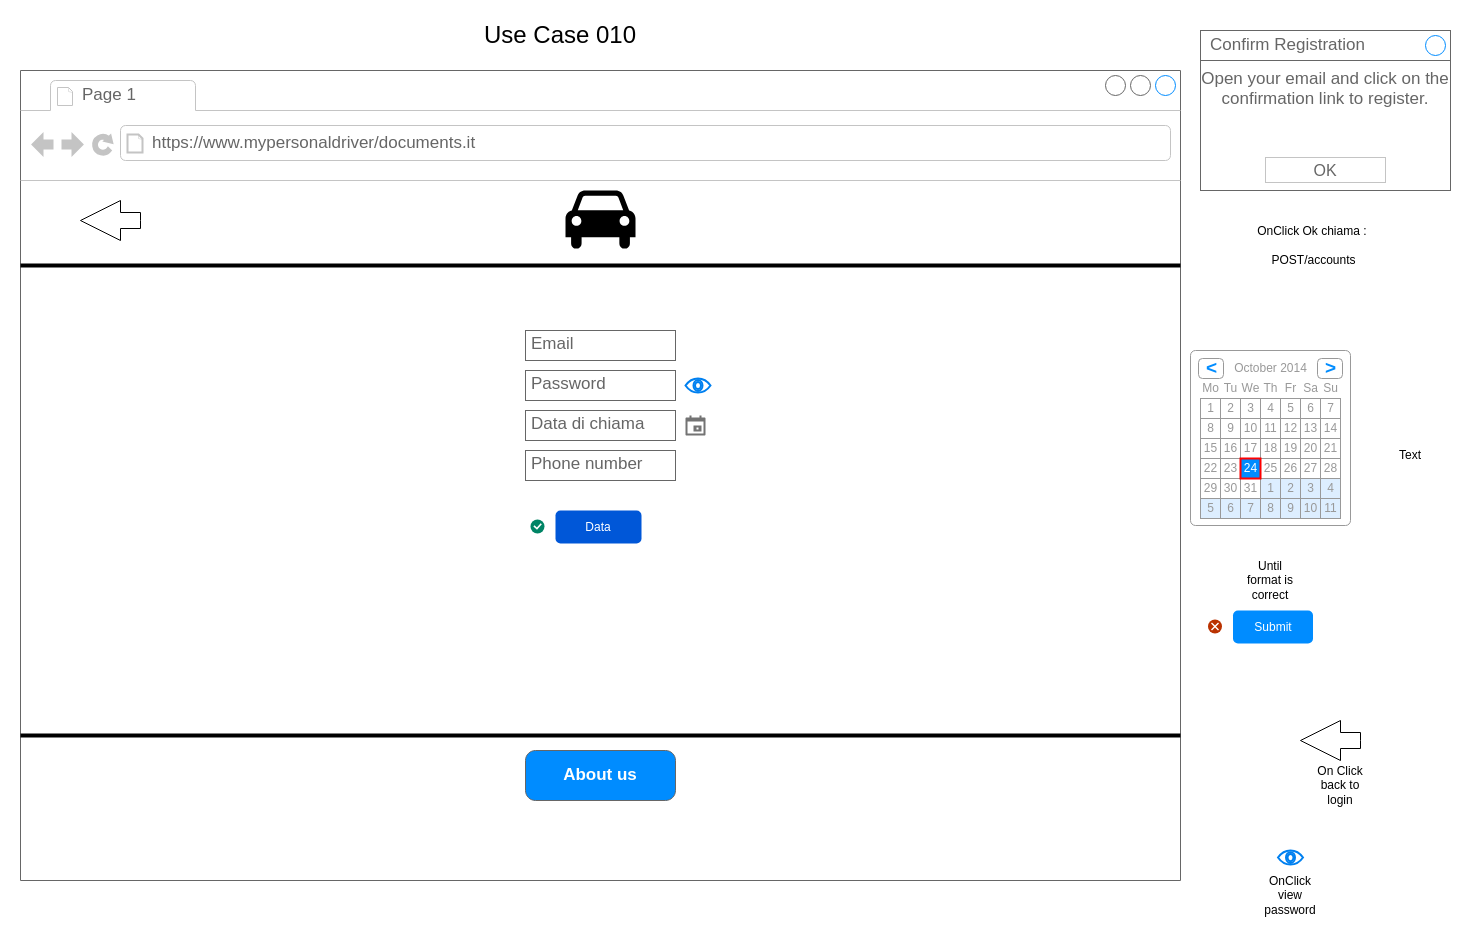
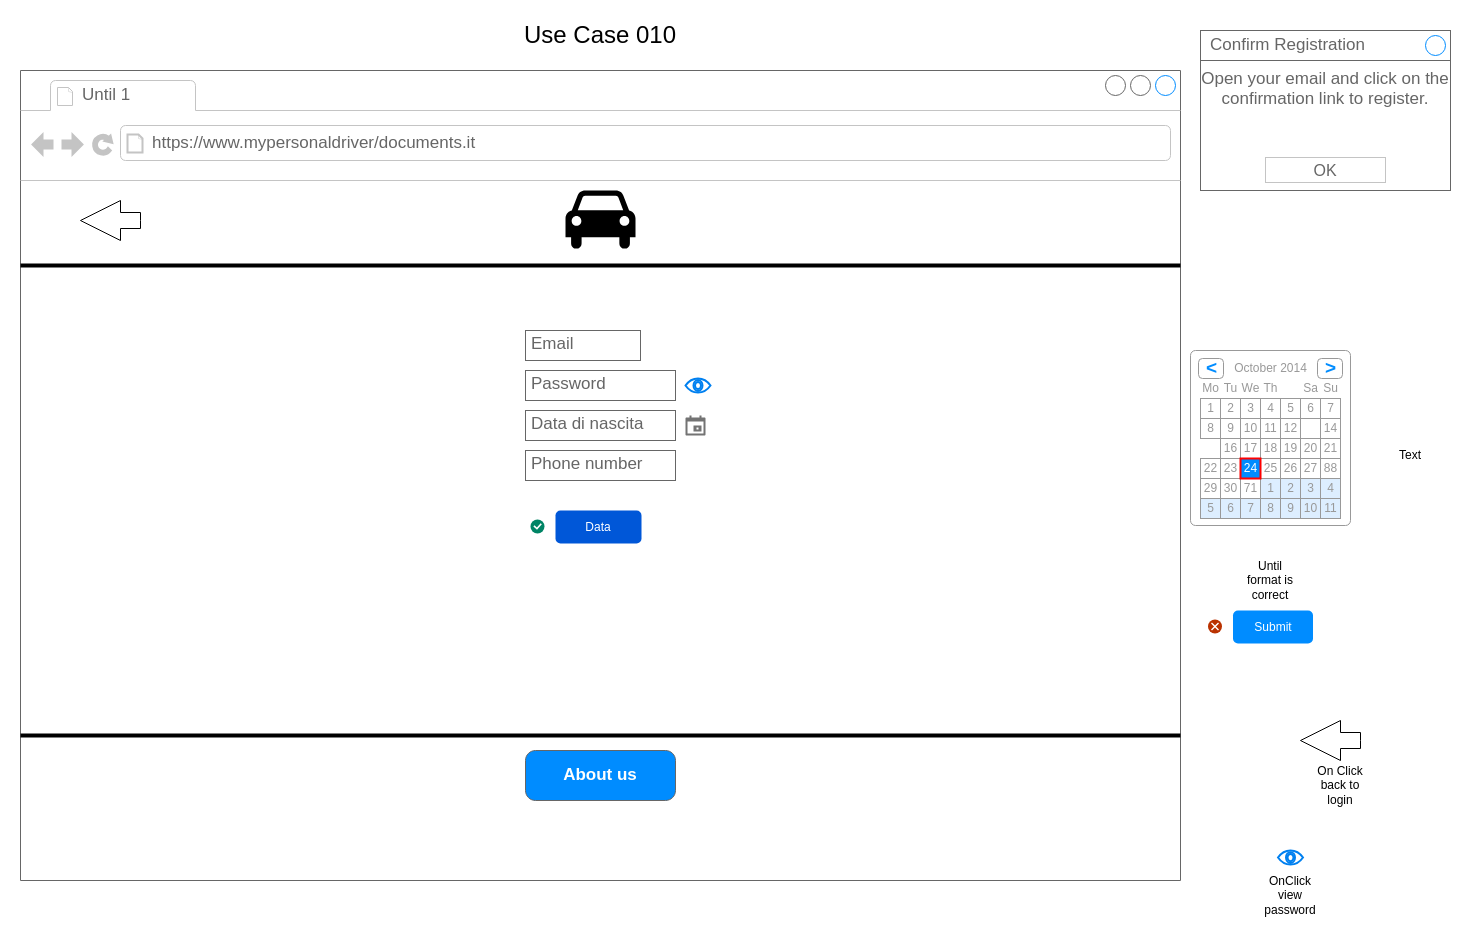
node "Use Case 010": moved (561, 36) -> (601, 36)
node "Page 1": label "Page 1" -> "Until 1"
node "OnClick Ok chiama : POST/accounts": removed
node "Email": size 150x30 -> 115x30
node "Fr": removed
node "Data di chiama": label "Data di chiama" -> "Data di nascita"
node "13": removed
node "15": removed
node "28": label "28" -> "88"
node "31": label "31" -> "71"
